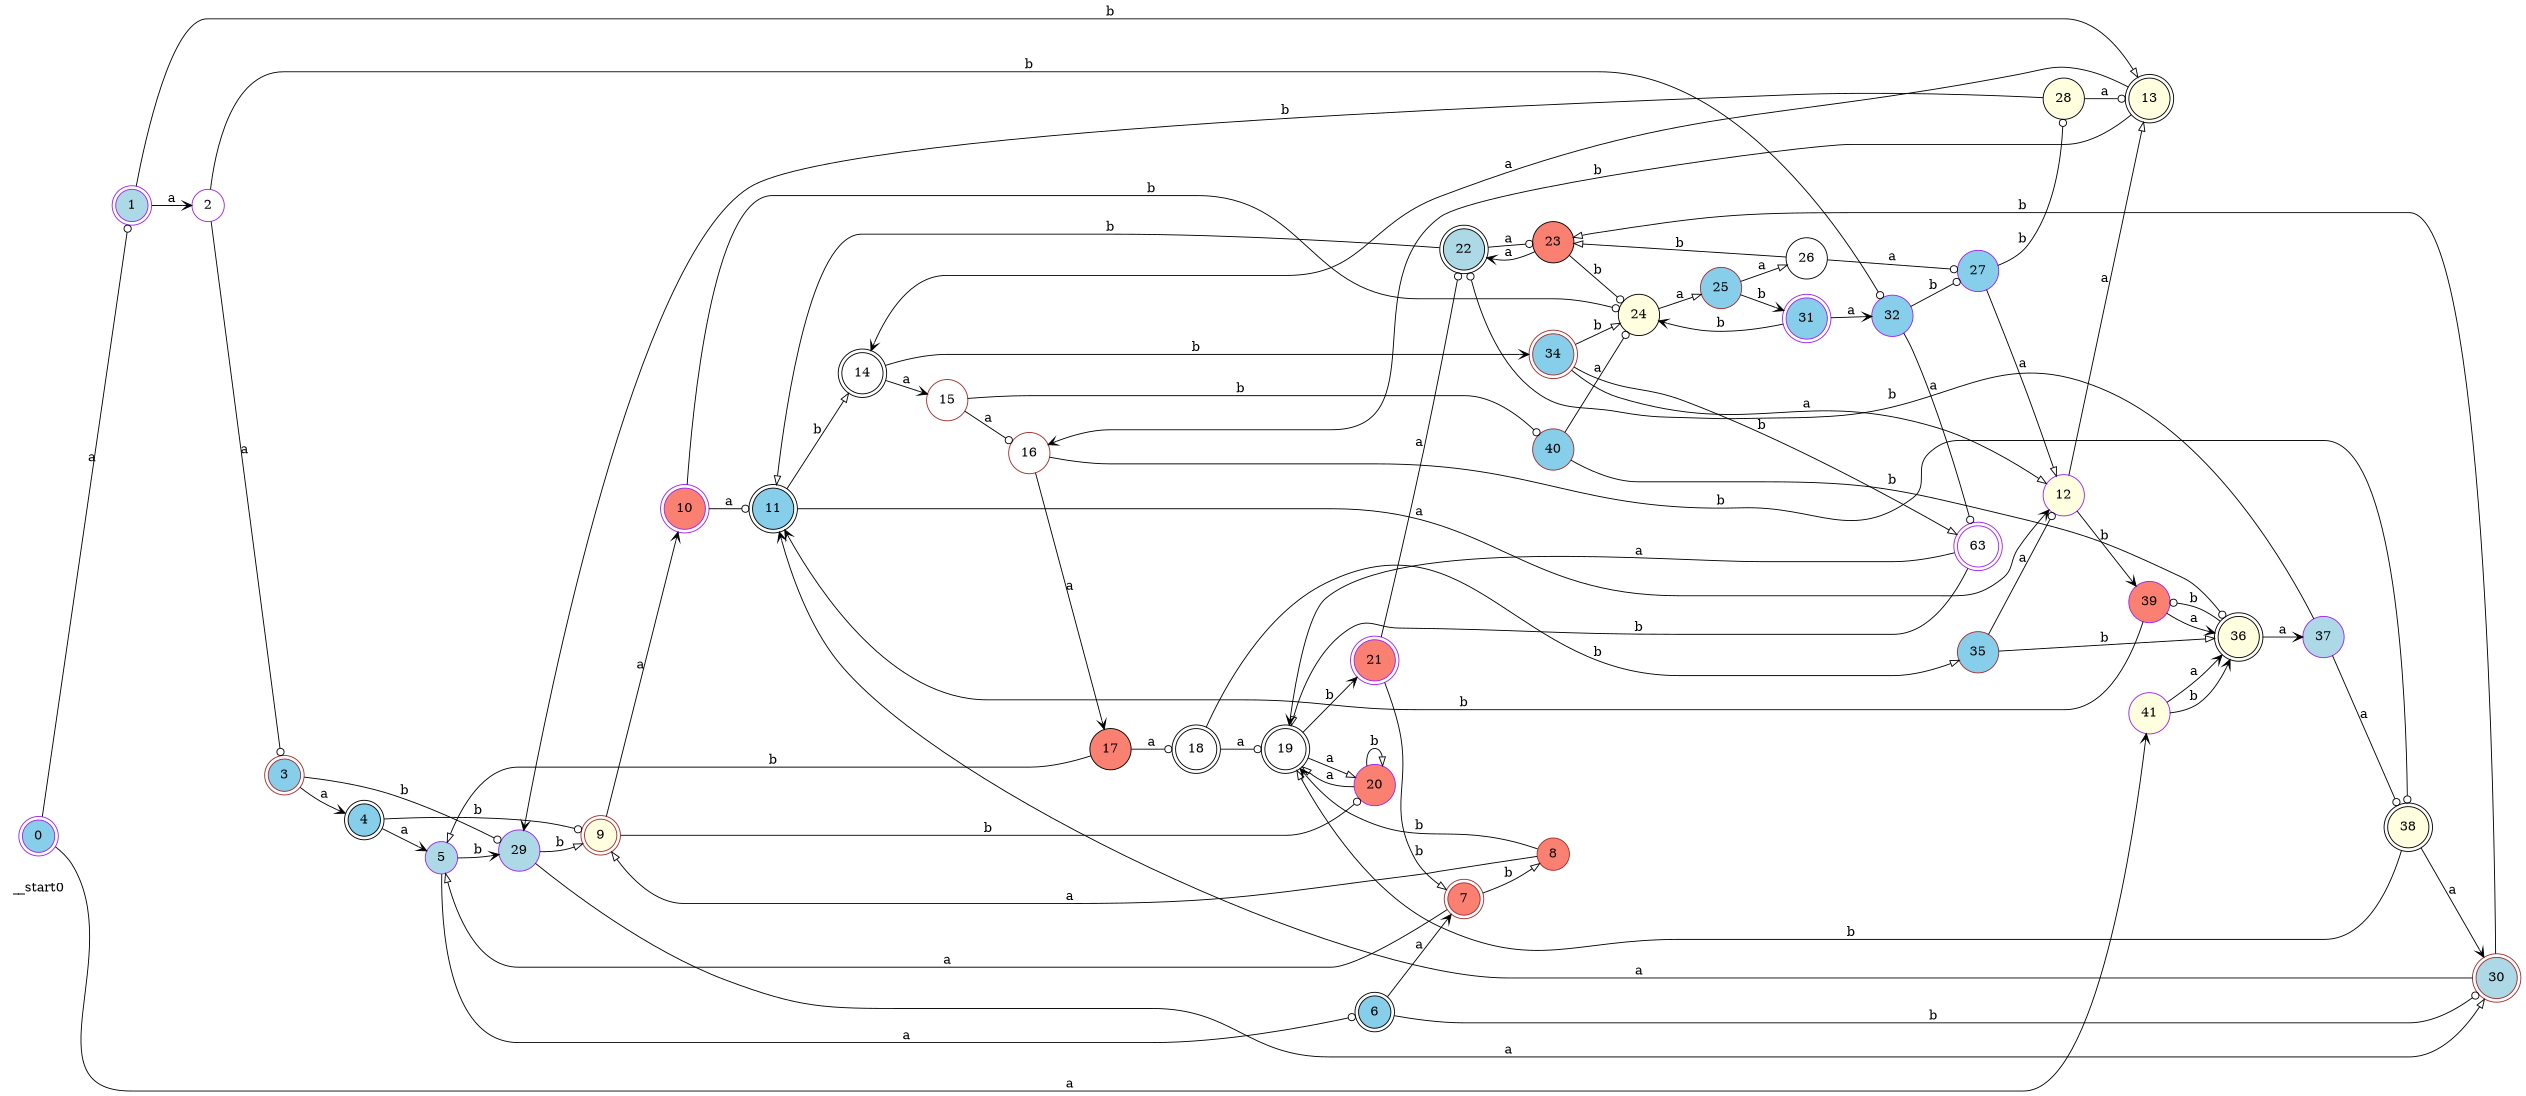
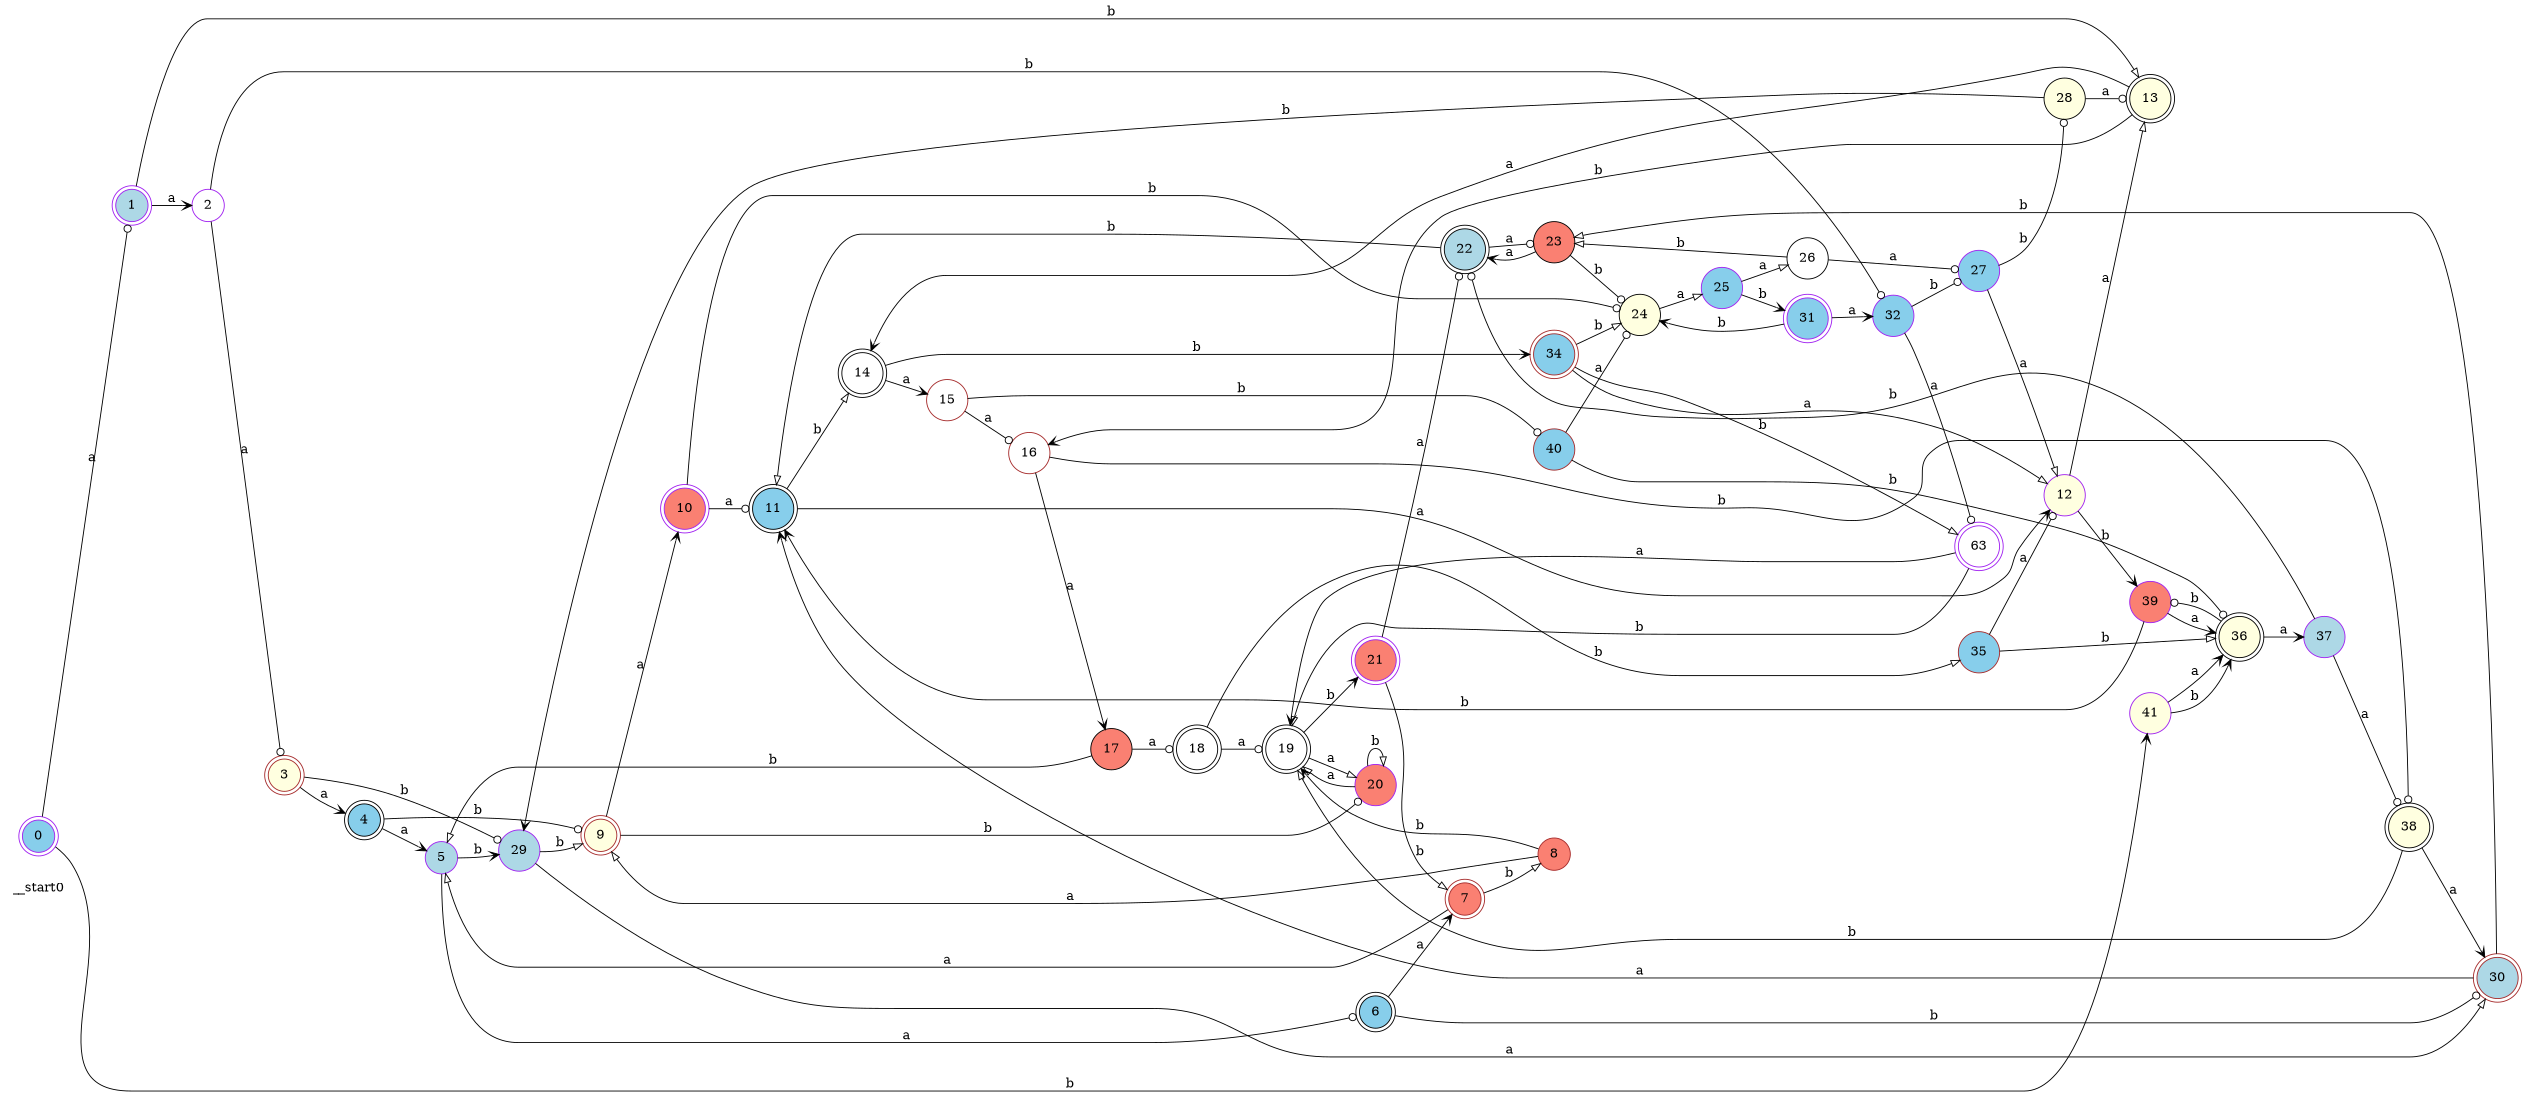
node "25": color brown -> purple
node "3": fillcolor skyblue -> lightyellow
edge "0" -> "41": label "a" -> "b"
